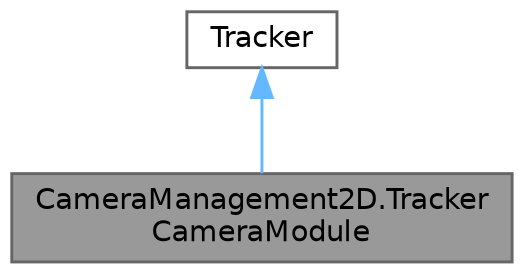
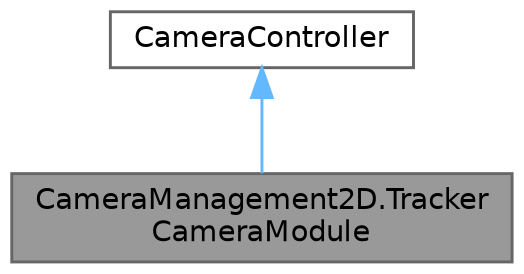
node "Tracker": label "Tracker" -> "CameraController"
